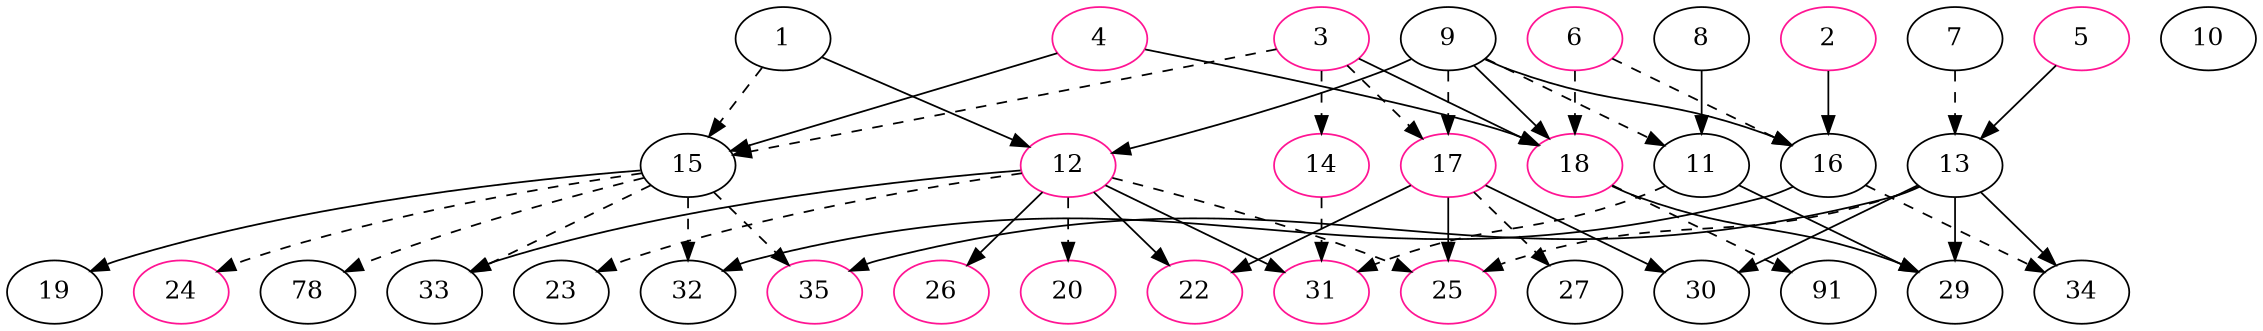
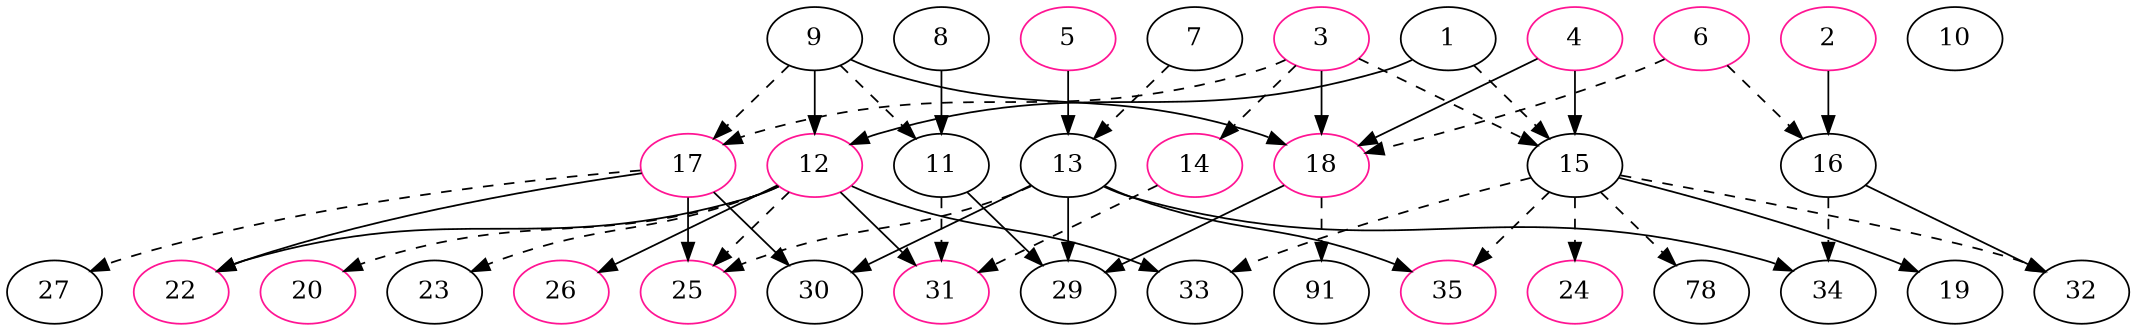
edge "9" -> "16": removed
